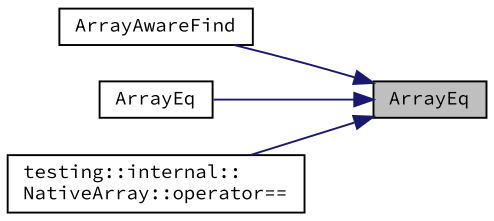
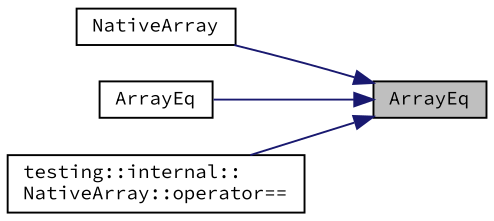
node "ArrayAwareFind": label "ArrayAwareFind" -> "NativeArray"
